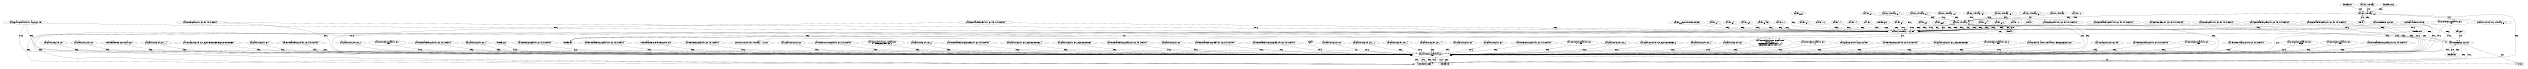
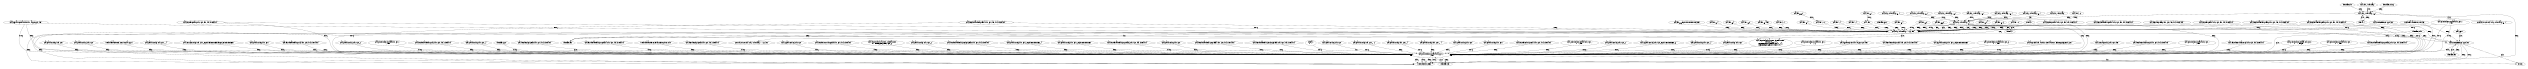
edge "(Call,len != 1)" -> "(Call,ndo->ndo_vflag > 1 && len)": now "(Call,len != 1)" -> "(Call,!len)"
edge "(Call,len == 0)" -> "(Call,ndo->ndo_vflag > 1 && len)": now "(Call,len == 0)" -> "(Call,len % 12)"
